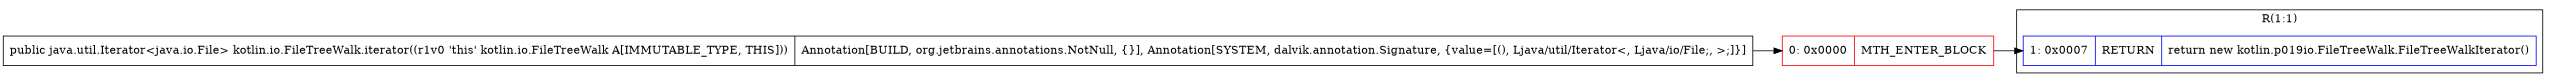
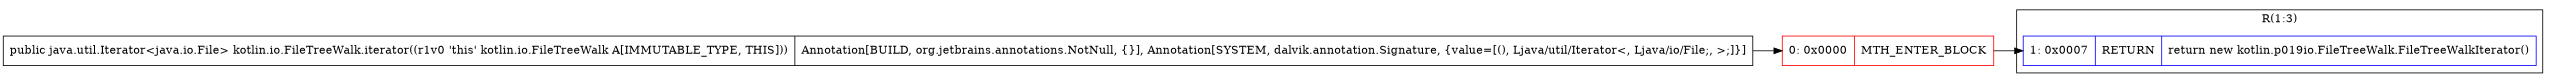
cluster "R(1:1)": label "R(1:1)" -> "R(1:3)"
